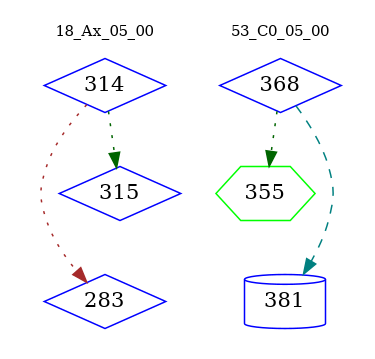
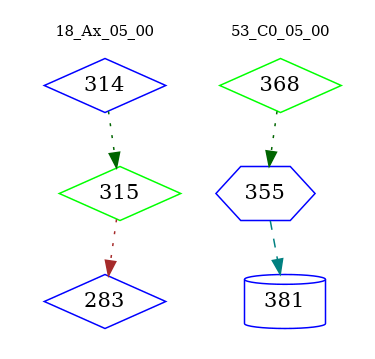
node "368": color blue -> green
edge "368" -> "381": now "355" -> "381"
edge "314" -> "283": now "315" -> "283"
node "315": color blue -> green
node "355": color green -> blue
